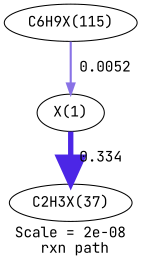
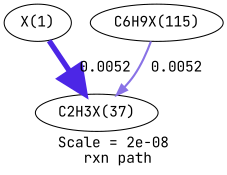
edge "C6H9X(115)" -> "X(1)": now "C6H9X(115)" -> "C2H3X(37)"
edge "X(1)" -> "C2H3X(37)": label " 0.334" -> " 0.0052"
